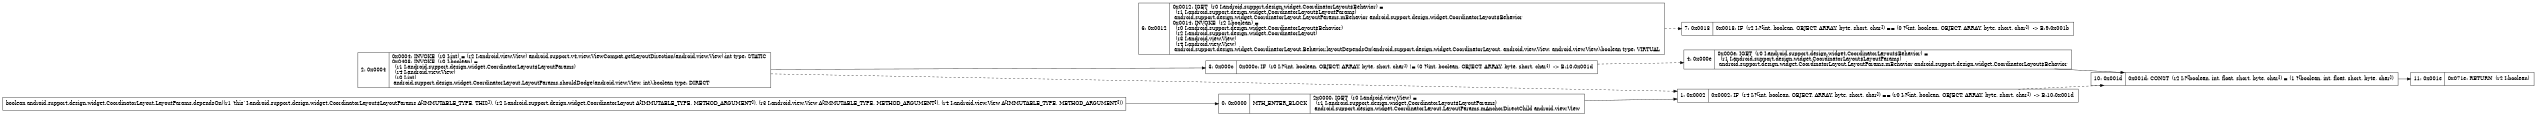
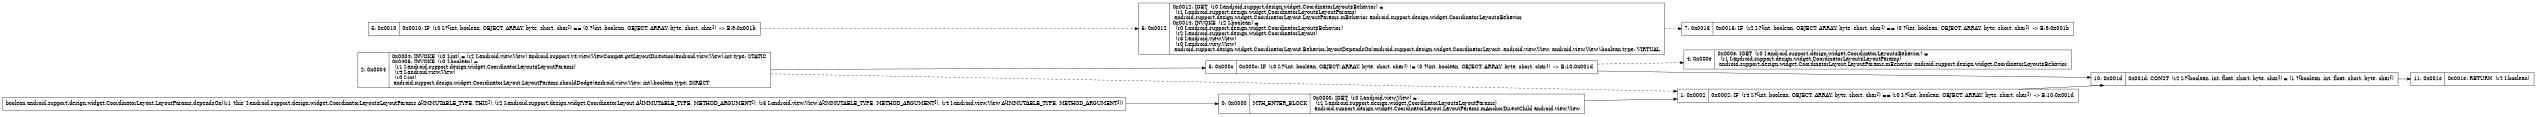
node "5: 0x0010": added
node "6: 0x0012": text "(r4 I:android.view.View)" -> "(r0 I:android.view.View)"
edge "4: 0x000e" -> "10: 0x001d": now "3: 0x000c" -> "10: 0x001d"
node "11: 0x001e": text "0x071e: RETURN  (r2 I:boolean)" -> "0x001e: RETURN  (r2 I:boolean)"
edge "1: 0x0002" -> "10: 0x001d": style dashed -> solid
node "0: 0x0000": text "2x0000: IGET  (r0 I:android.view.View) =" -> "0x0000: IGET  (r0 I:android.view.View) ="
